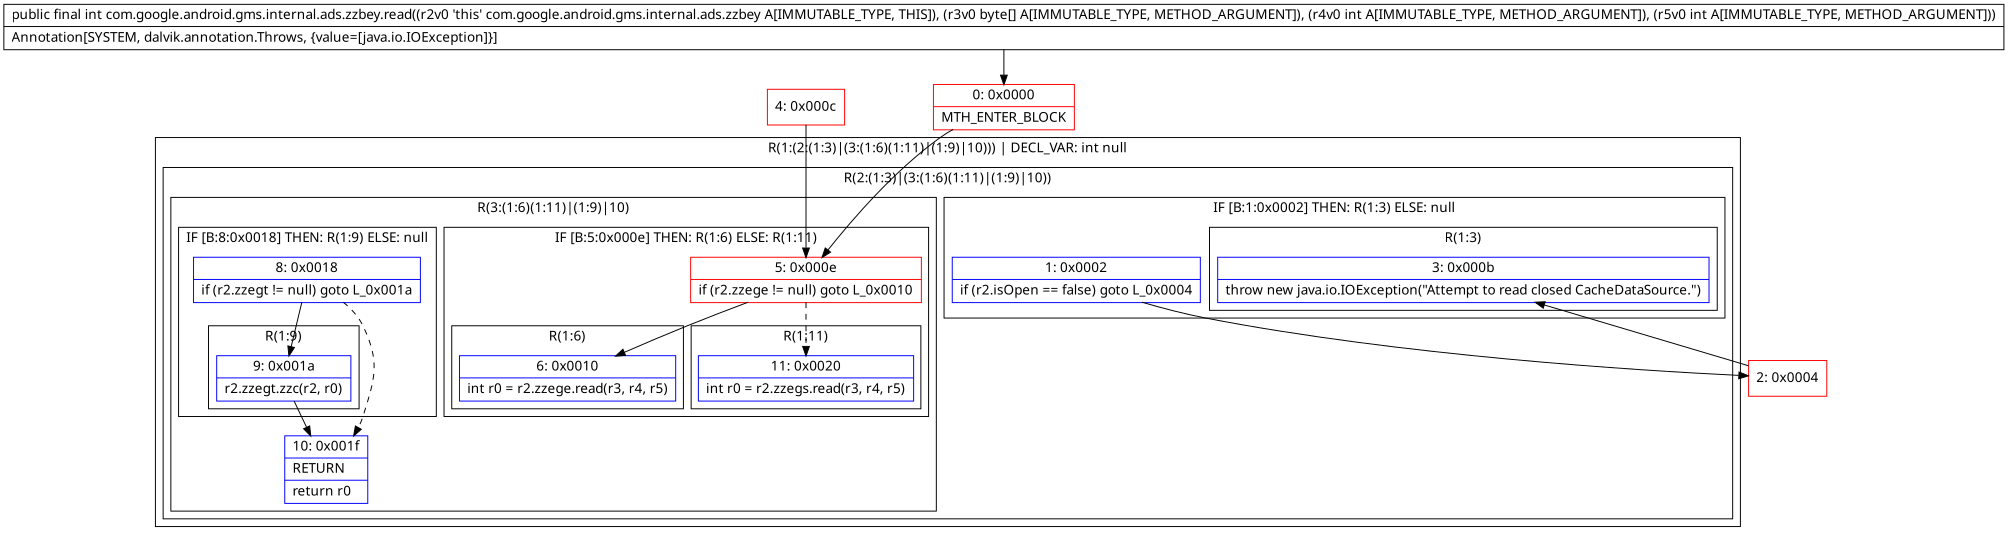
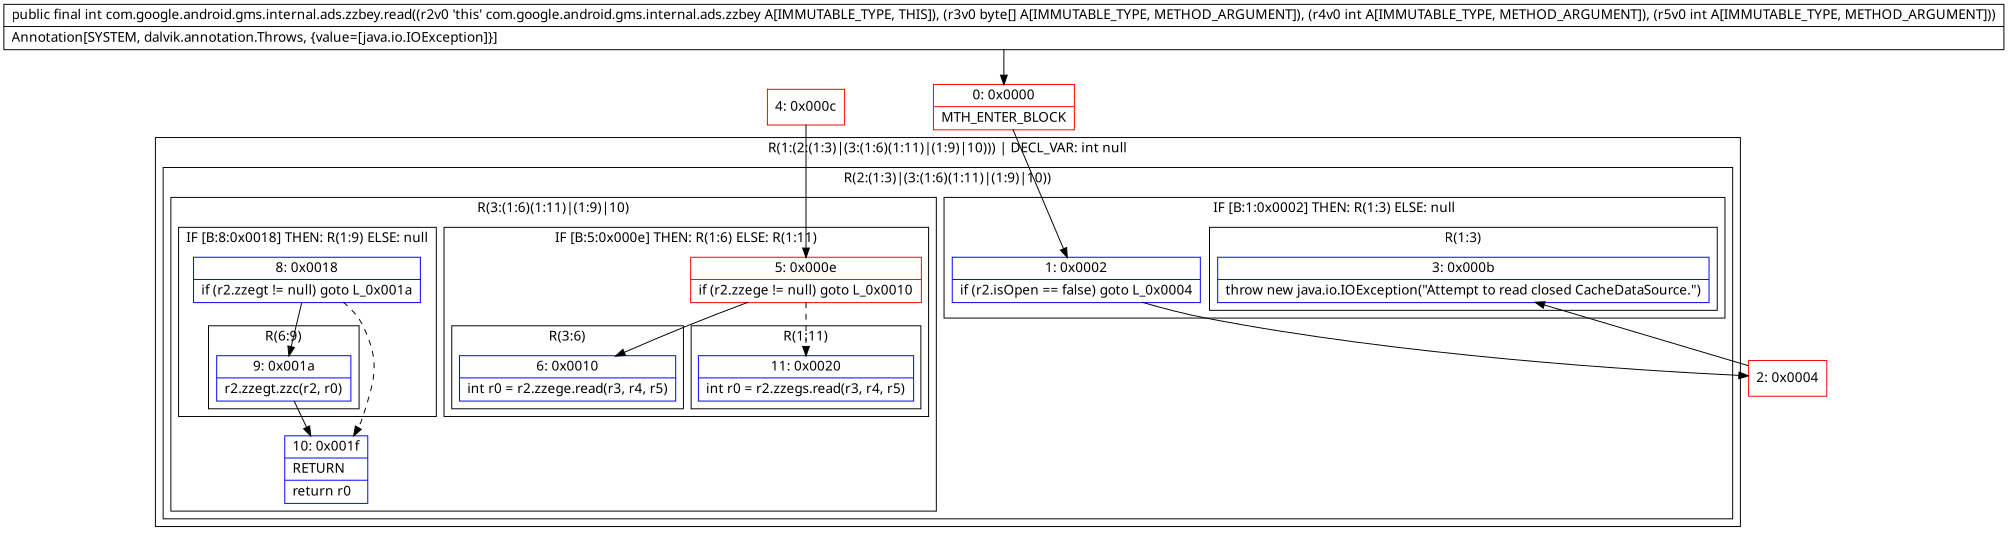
edge "0: 0x0000" -> "5: 0x000e": now "0: 0x0000" -> "1: 0x0002"
cluster "R(1:9)": label "R(1:9)" -> "R(6:9)"
cluster "R(1:6)": label "R(1:6)" -> "R(3:6)"
